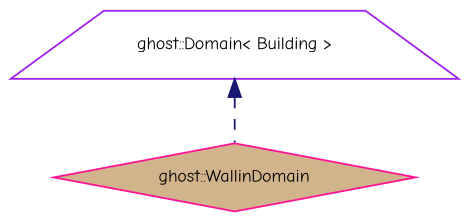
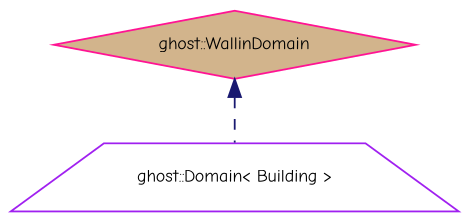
edge "ghost::WallinDomain" -> "ghost::Domain< Building >": reversed
